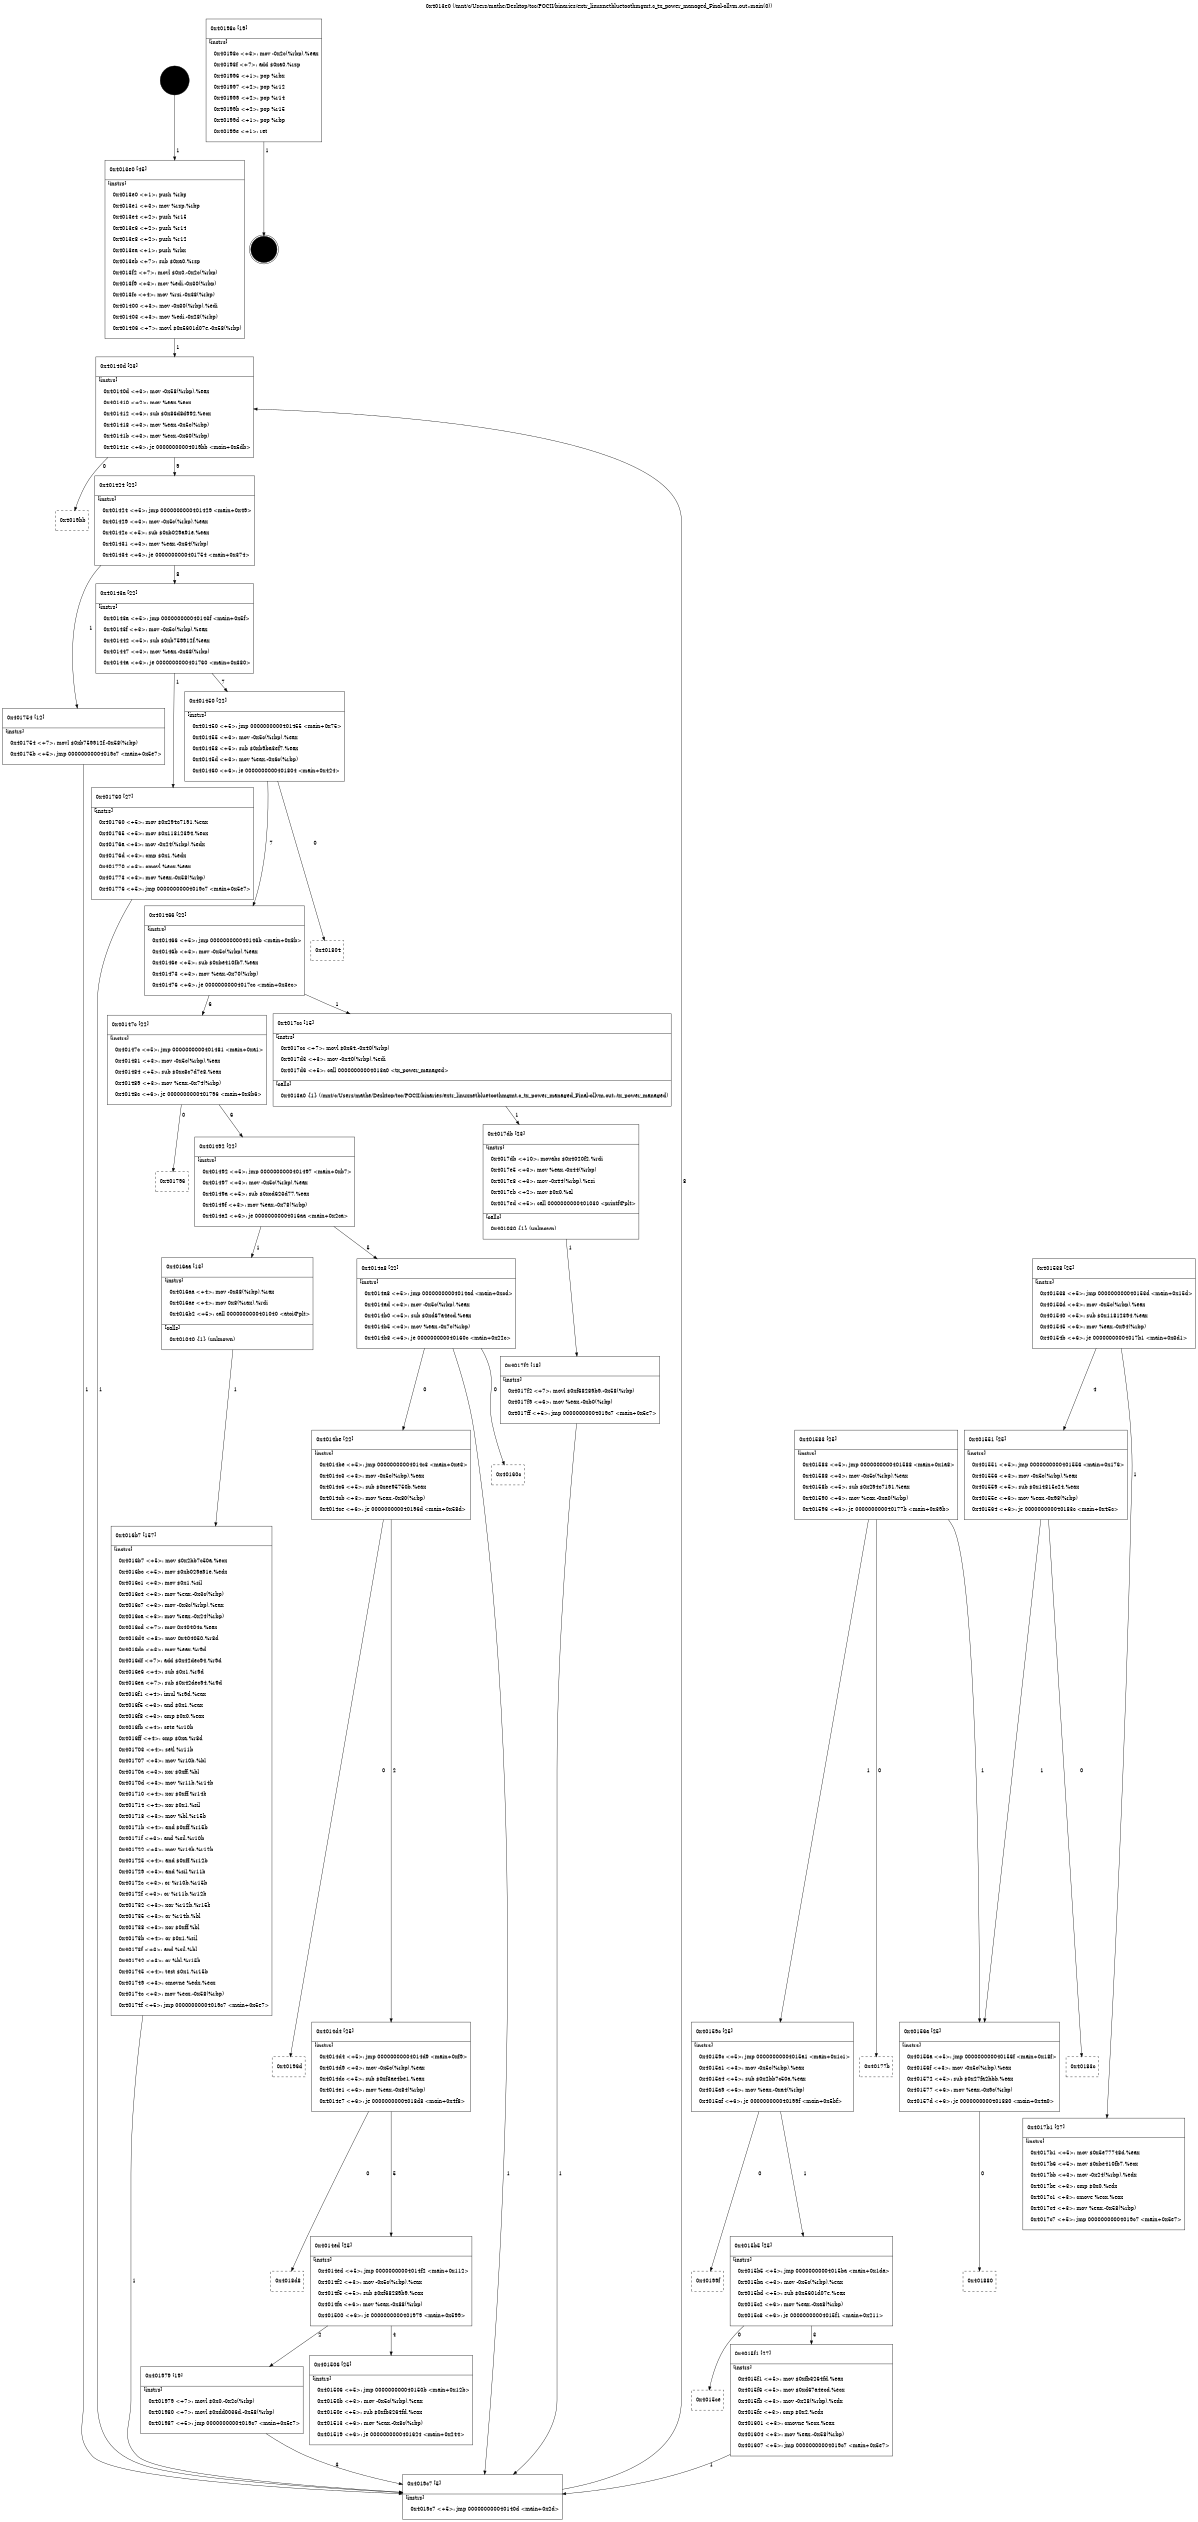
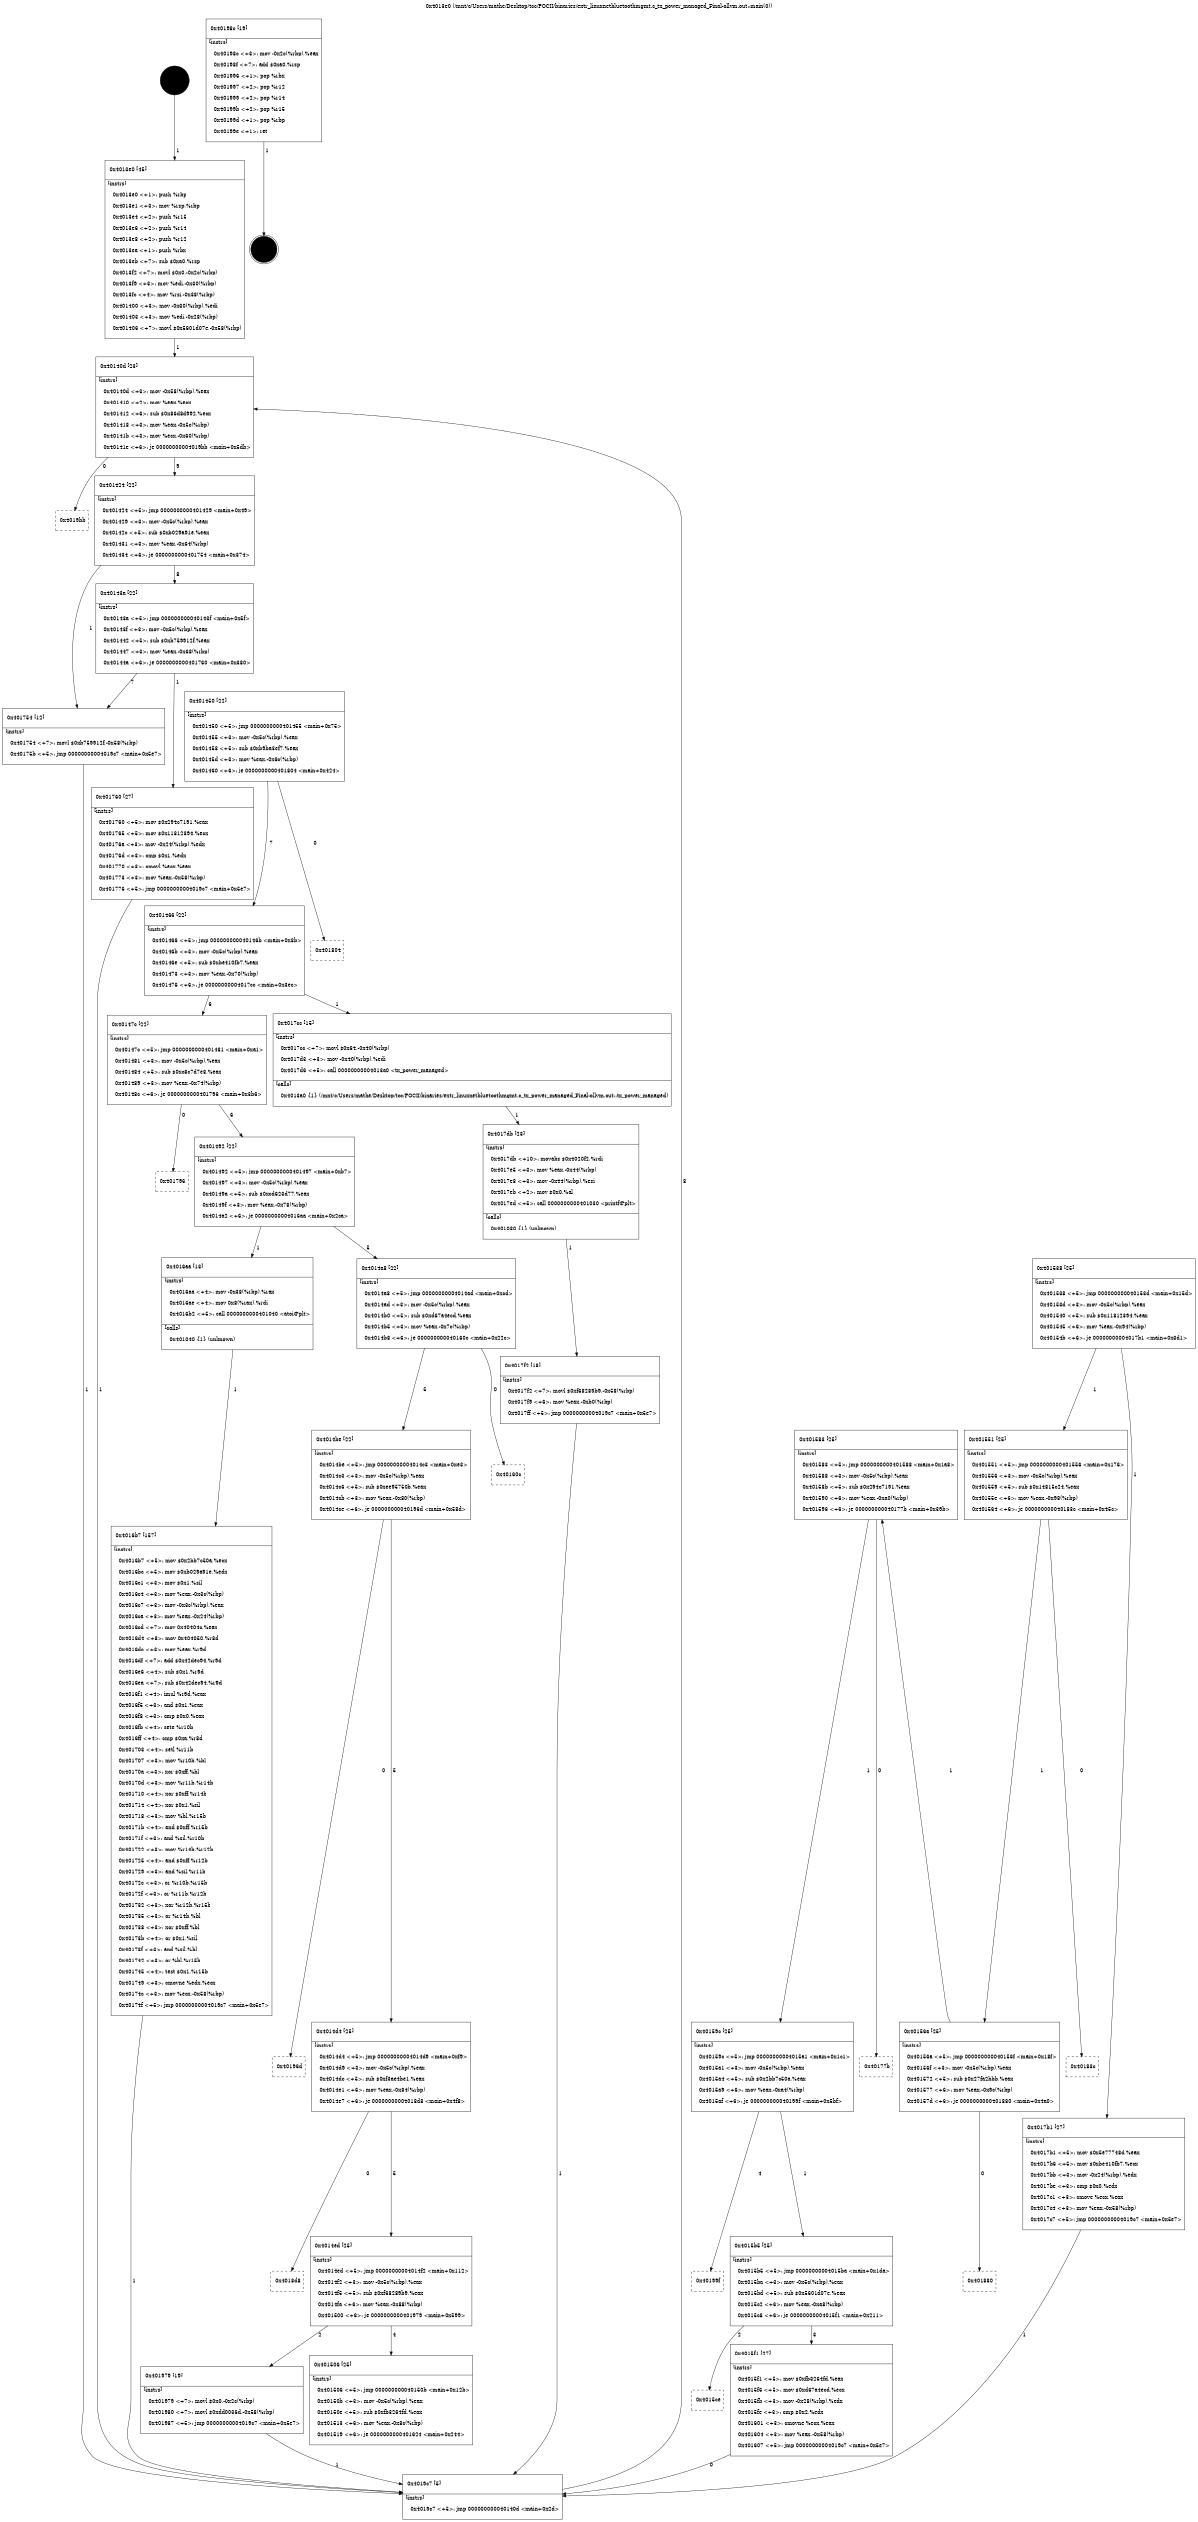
edge "0x40143a [22]" -> "0x401450 [22]": now "0x40143a [22]" -> "0x401754 [12]"
edge "0x4014a8 [22]" -> "0x4014be [22]": label " 0" -> " 5"
edge "0x401538 [25]" -> "0x401551 [25]": label " 4" -> " 1"
edge "0x401583 [25]" -> "0x40156a [25]": reversed
edge "0x4014be [22]" -> "0x4014d4 [25]": label " 2" -> " 5"
edge "0x4014a8 [22]" -> "0x4019c7 [5]": now "0x4017b1 [27]" -> "0x4019c7 [5]"
edge "0x40159c [25]" -> "0x40199f": label " 0" -> " 4"
edge "0x4015b5 [25]" -> "0x4015ce": label " 0" -> " 2"
edge "0x401979 [19]" -> "0x4019c7 [5]": label " 3" -> " 1"
edge "0x4015f1 [27]" -> "0x4019c7 [5]": label " 1" -> " 0"
